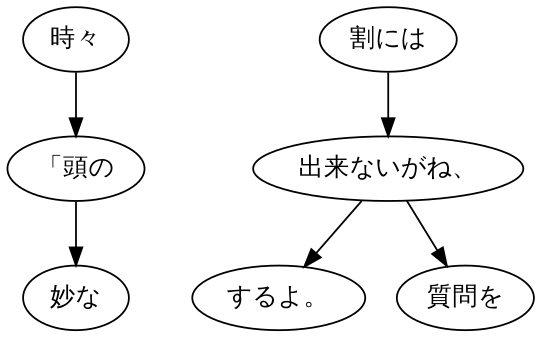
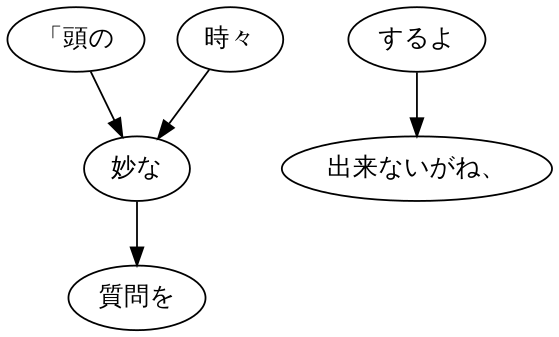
node "割には": label "割には" -> "するよ"
edge "時々" -> "「頭の": now "時々" -> "妙な"
edge "出来ないがね、" -> "質問を": now "妙な" -> "質問を"
node "するよ。": removed
